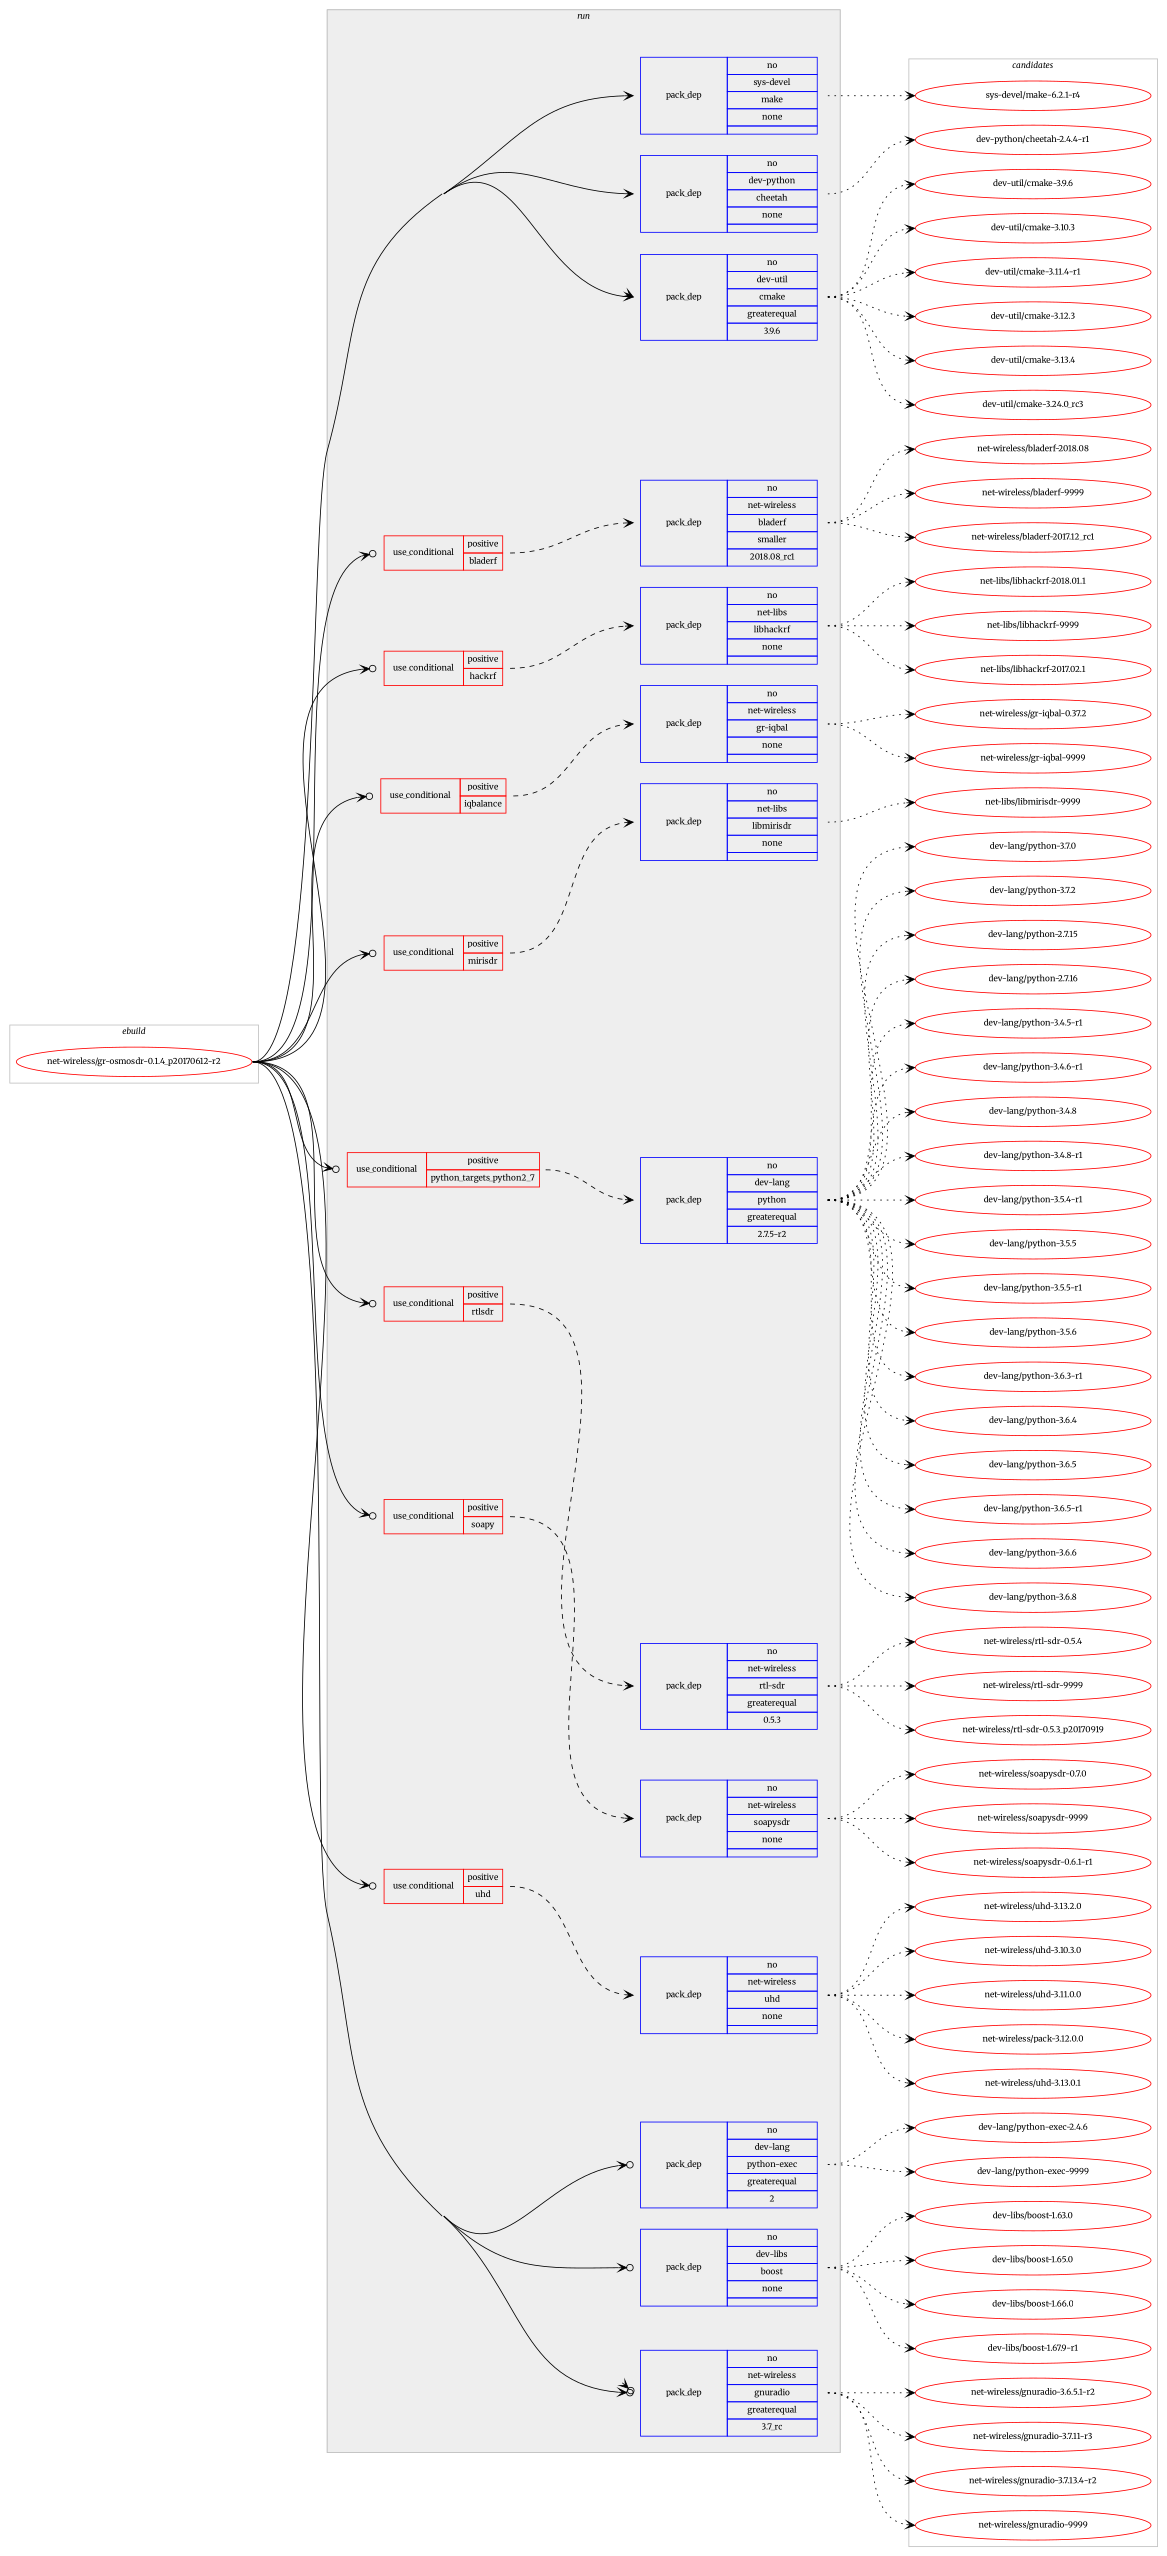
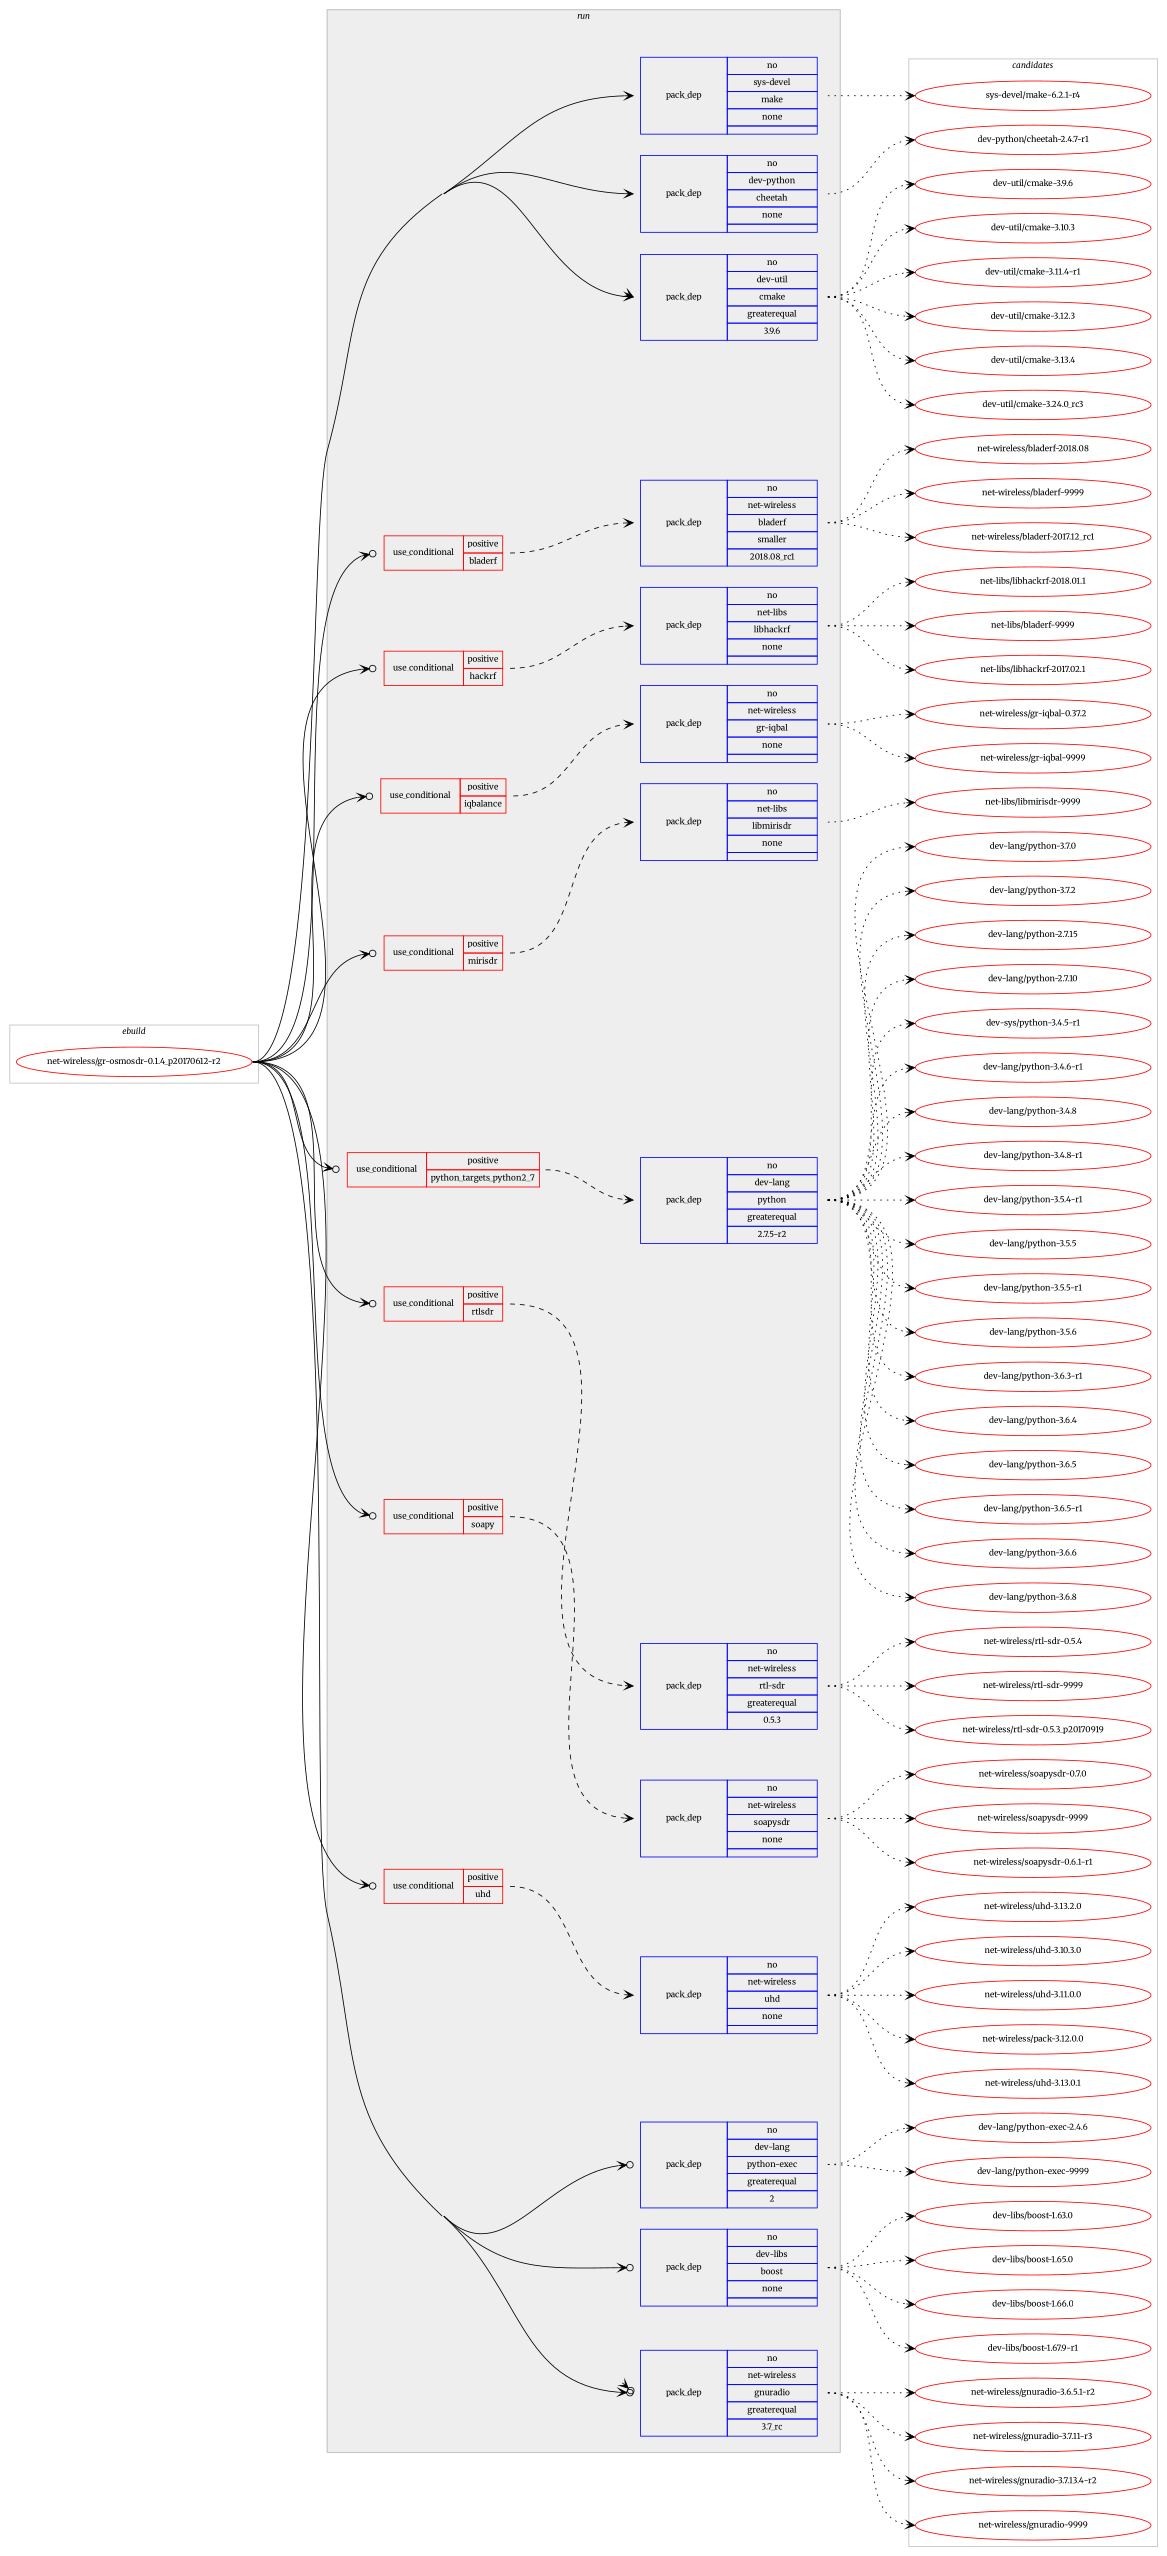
node "dev-python/cheetah-2.4.4-r1": label "dev-python/cheetah-2.4.4-r1" -> "dev-python/cheetah-2.4.7-r1"
node "net-libs/libhackrf-9999": label "net-libs/libhackrf-9999" -> "net-libs/bladerf-9999"
node "dev-lang/python-2.7.16": label "dev-lang/python-2.7.16" -> "dev-lang/python-2.7.10"
node "dev-lang/python-3.4.5-r1": label "dev-lang/python-3.4.5-r1" -> "dev-sys/python-3.4.5-r1"
